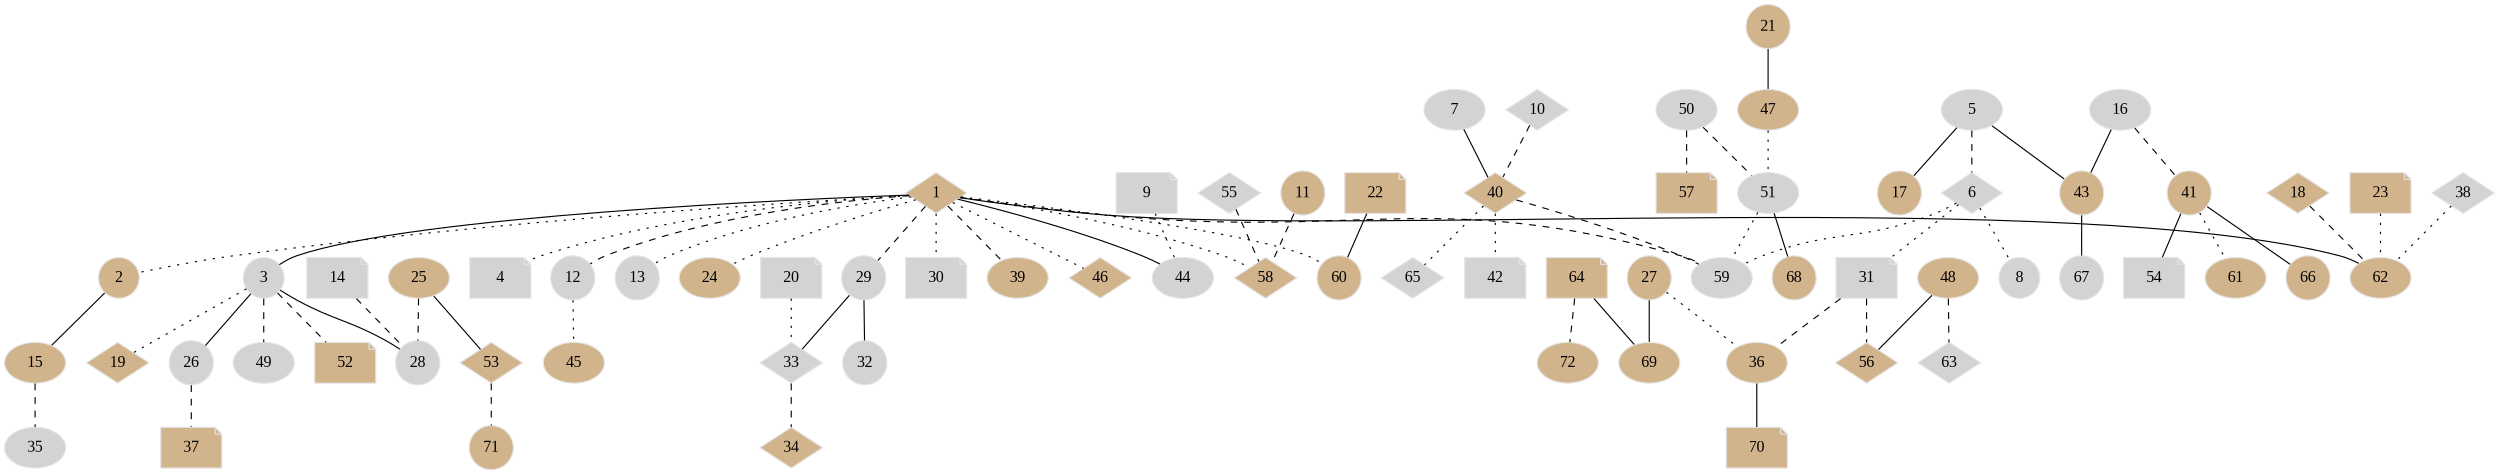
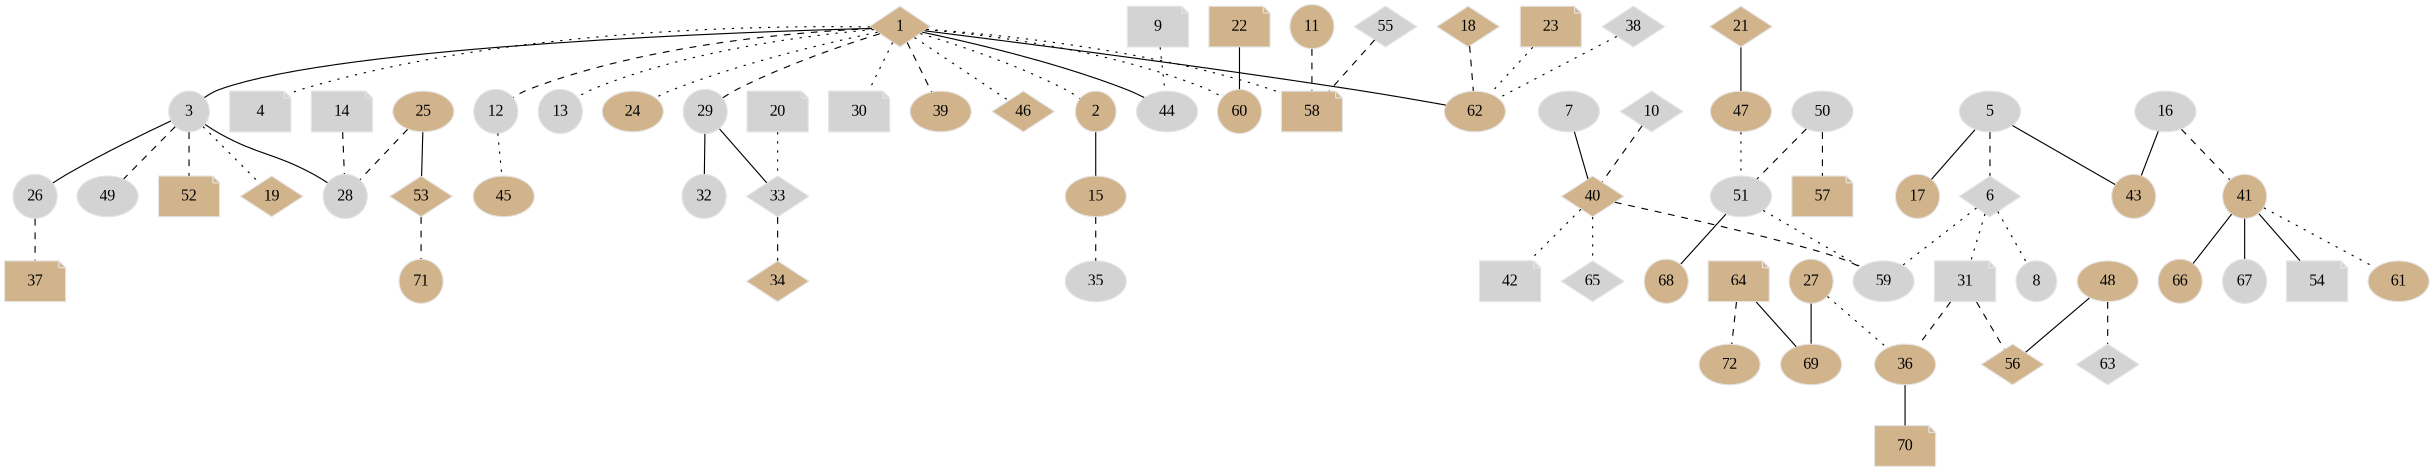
node "21": shape circle -> diamond
edge "1" -- "59": removed
edge "43" -- "67": now "41" -- "67"
node "58": shape diamond -> note
